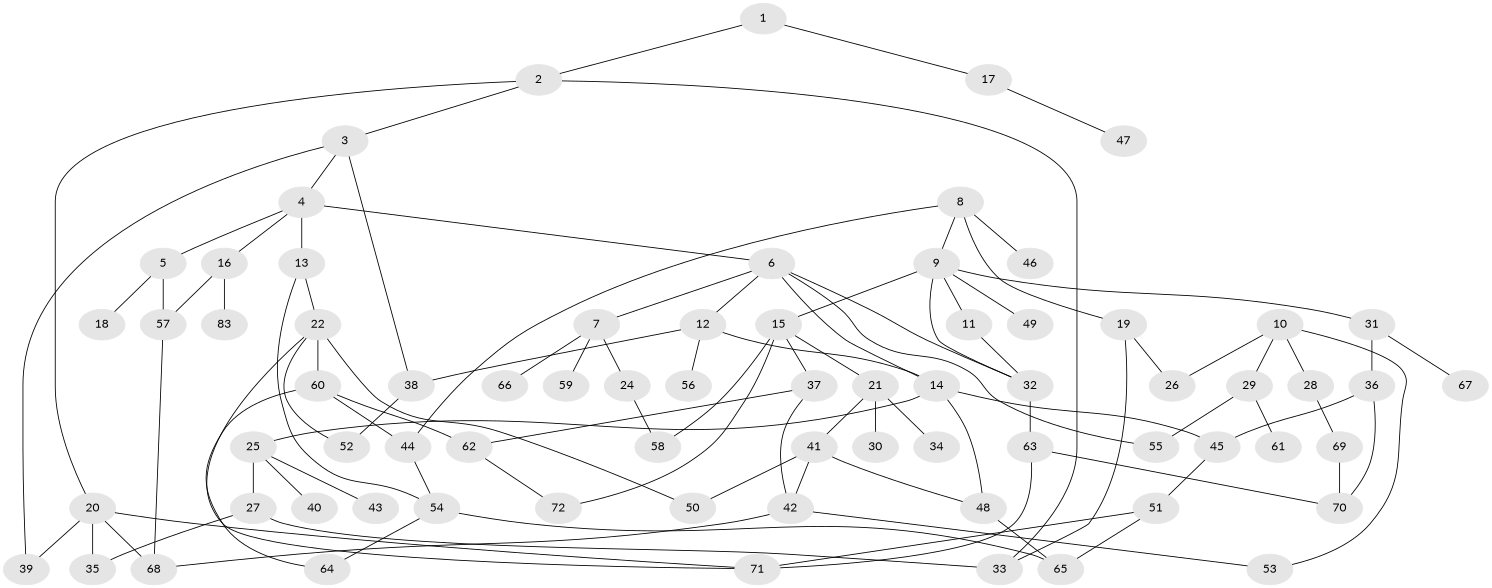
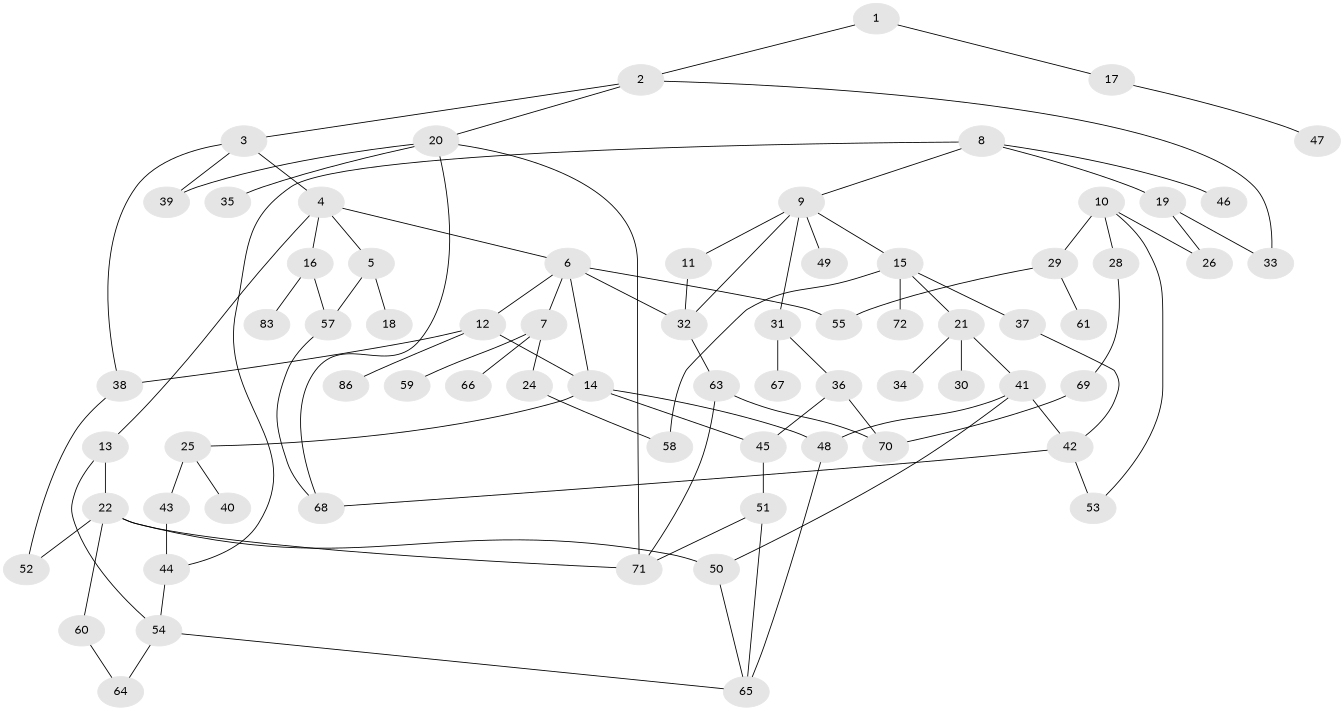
node "56": label "56" -> "86"
edge "60" -- "44": now "43" -- "44"
node "62": removed
node "27": removed
edge "50" -- "65": added
